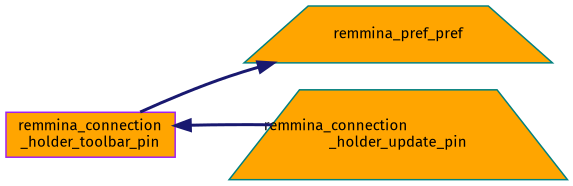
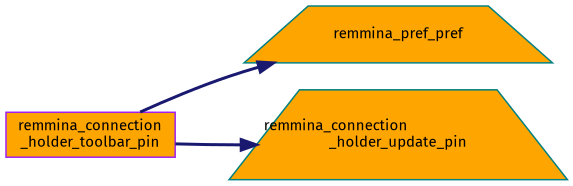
edge "remmina_connection _holder_update_pin" -> "remmina_connection _holder_toolbar_pin": reversed
